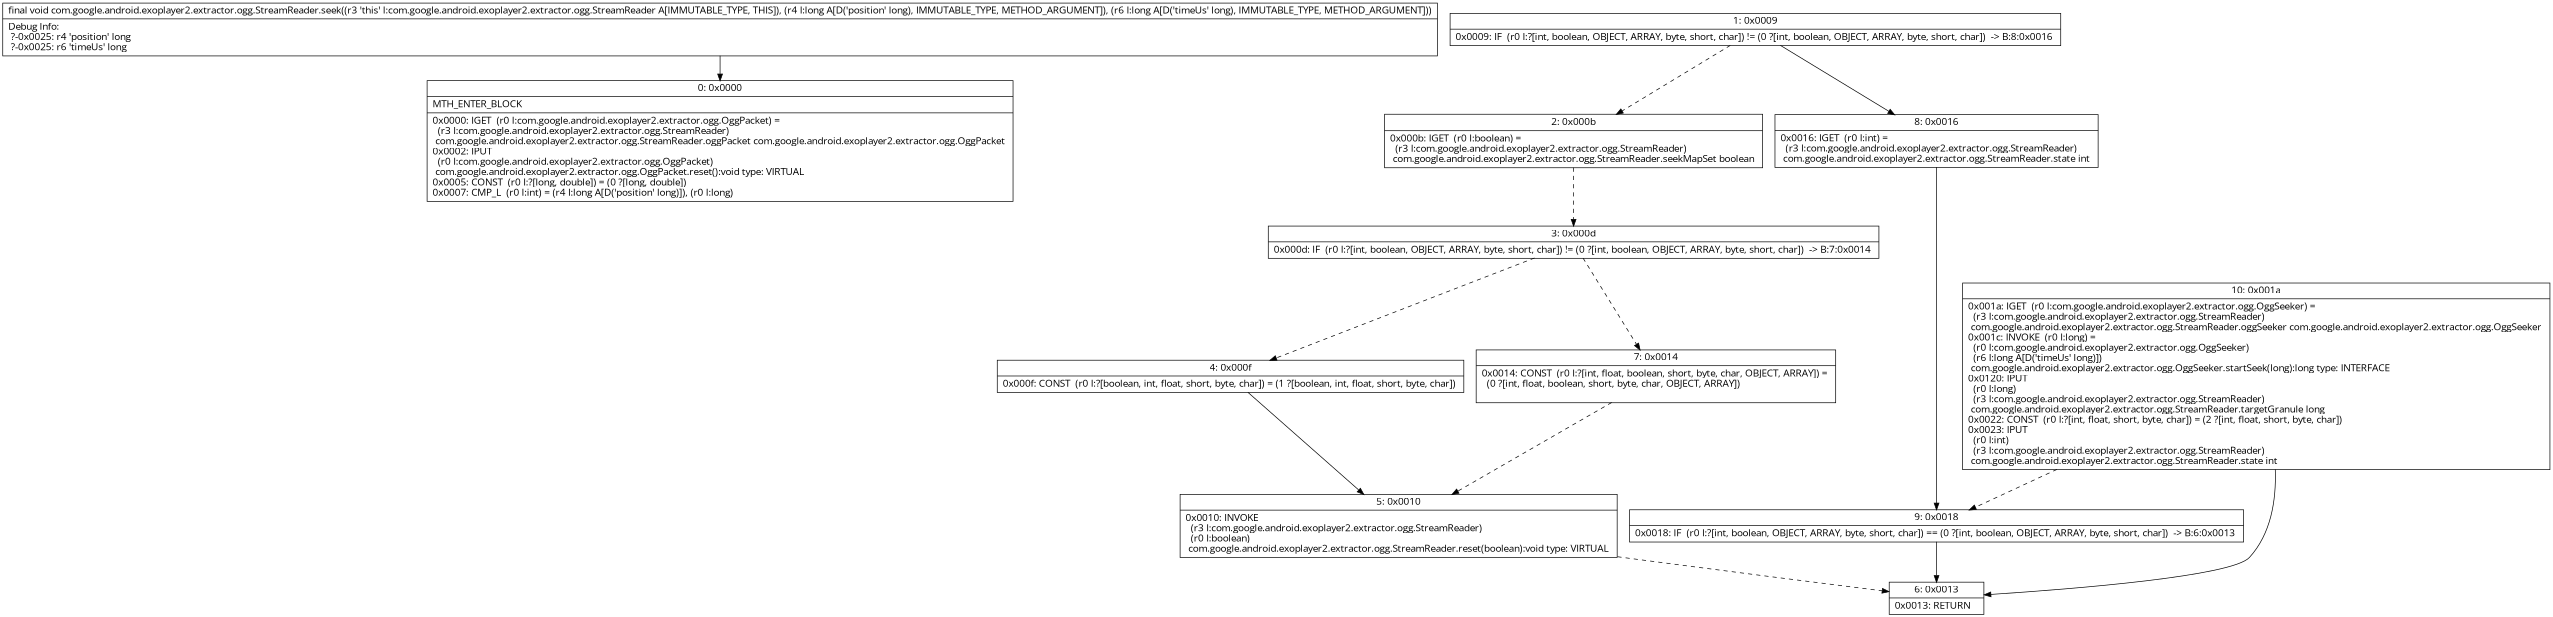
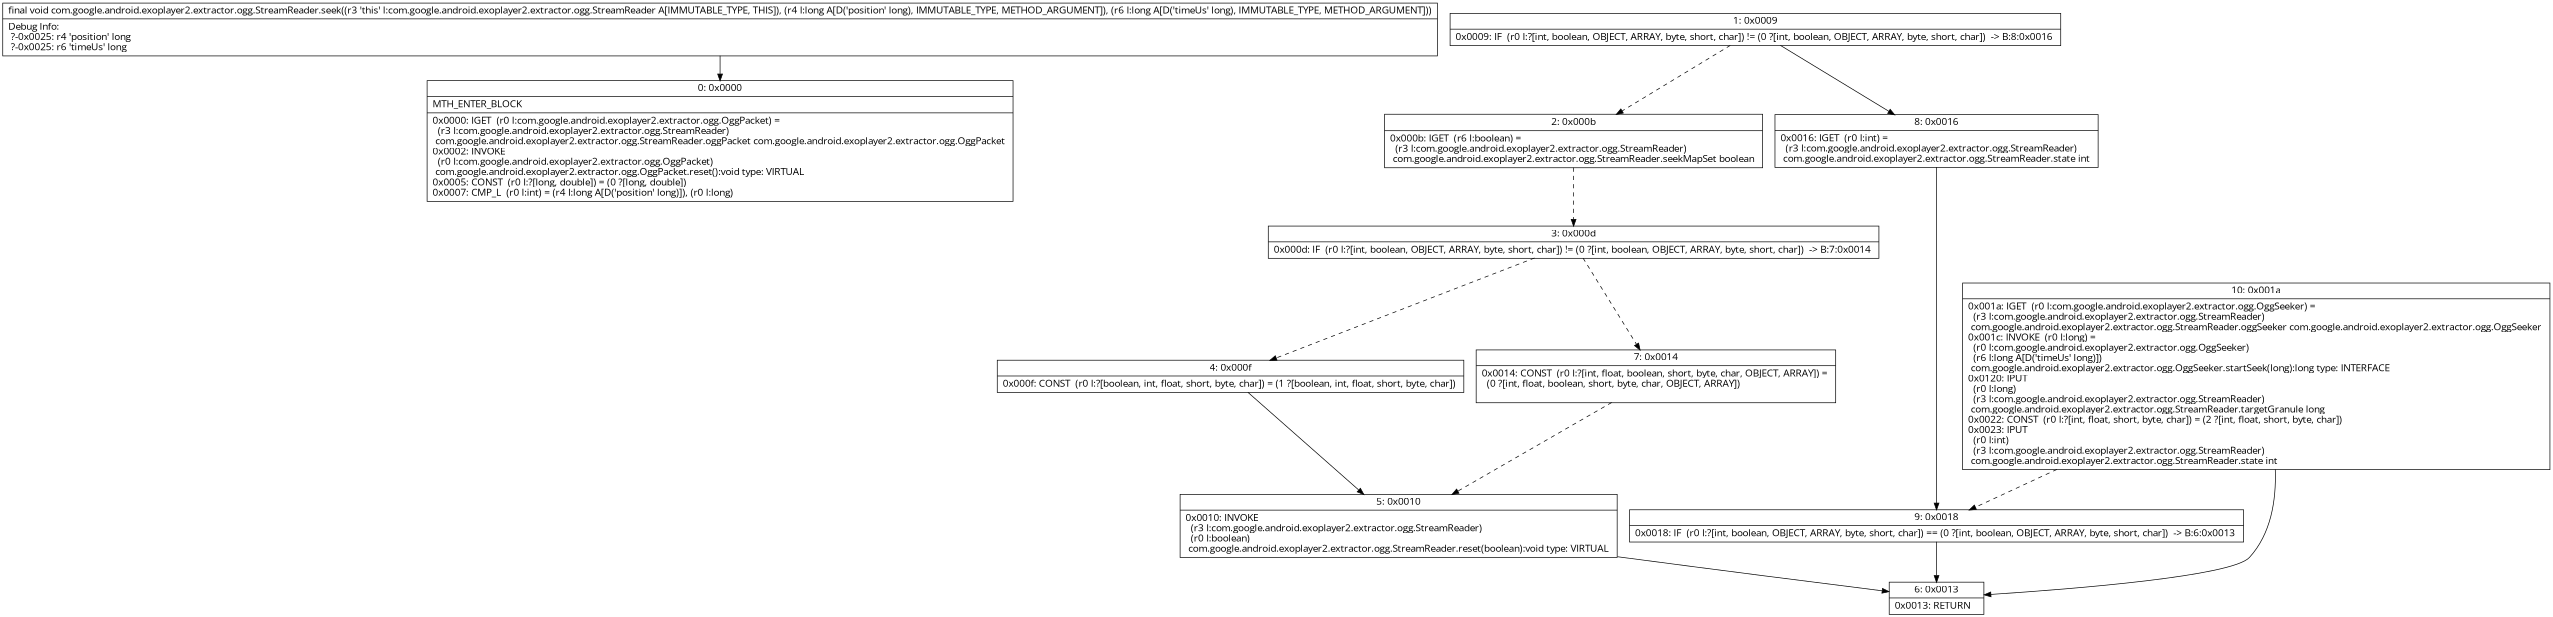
node "2: 0x000b": text "0x000b: IGET  (r0 I:boolean) =" -> "0x000b: IGET  (r6 I:boolean) ="
node "0: 0x0000": text "0x0002: IPUT" -> "0x0002: INVOKE"
edge "5: 0x0010" -> "6: 0x0013": style dashed -> solid
